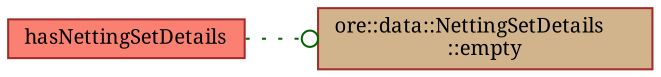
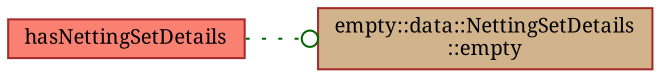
node "ore::data::NettingSetDetails ::empty": label "ore::data::NettingSetDetails ::empty" -> "empty::data::NettingSetDetails ::empty"
